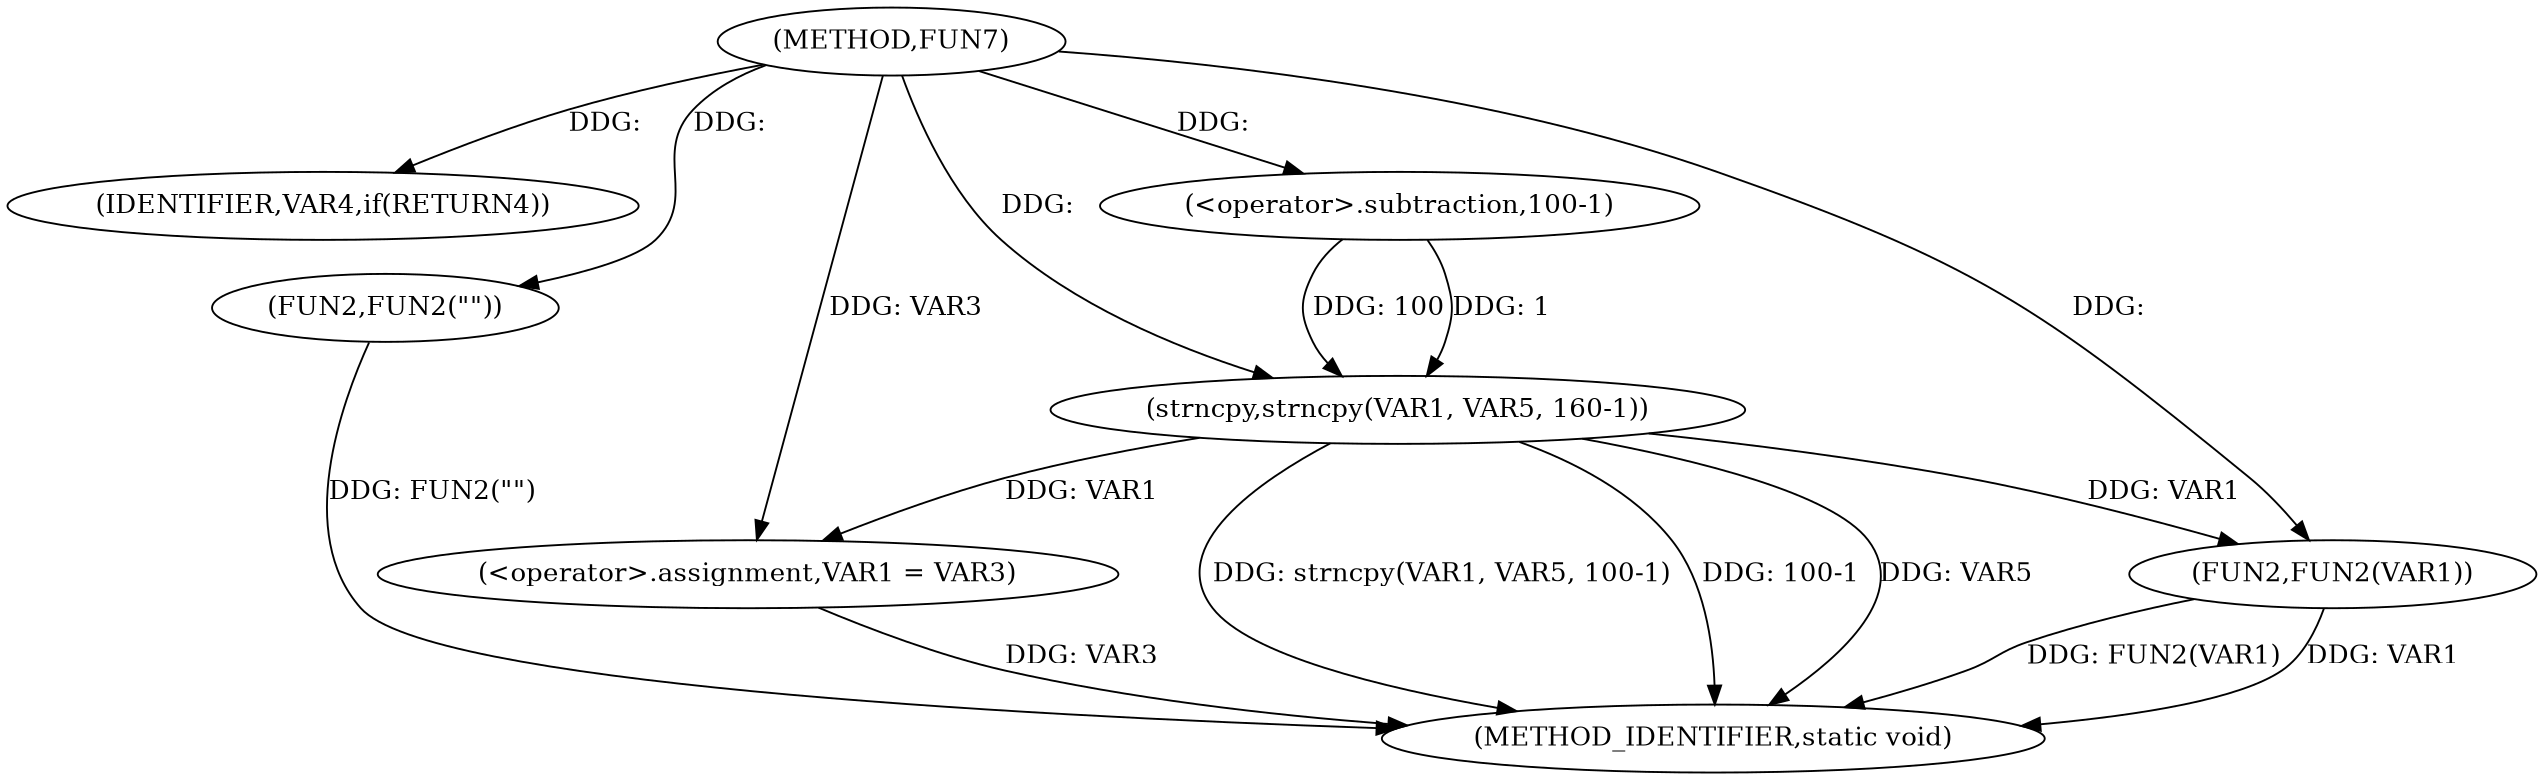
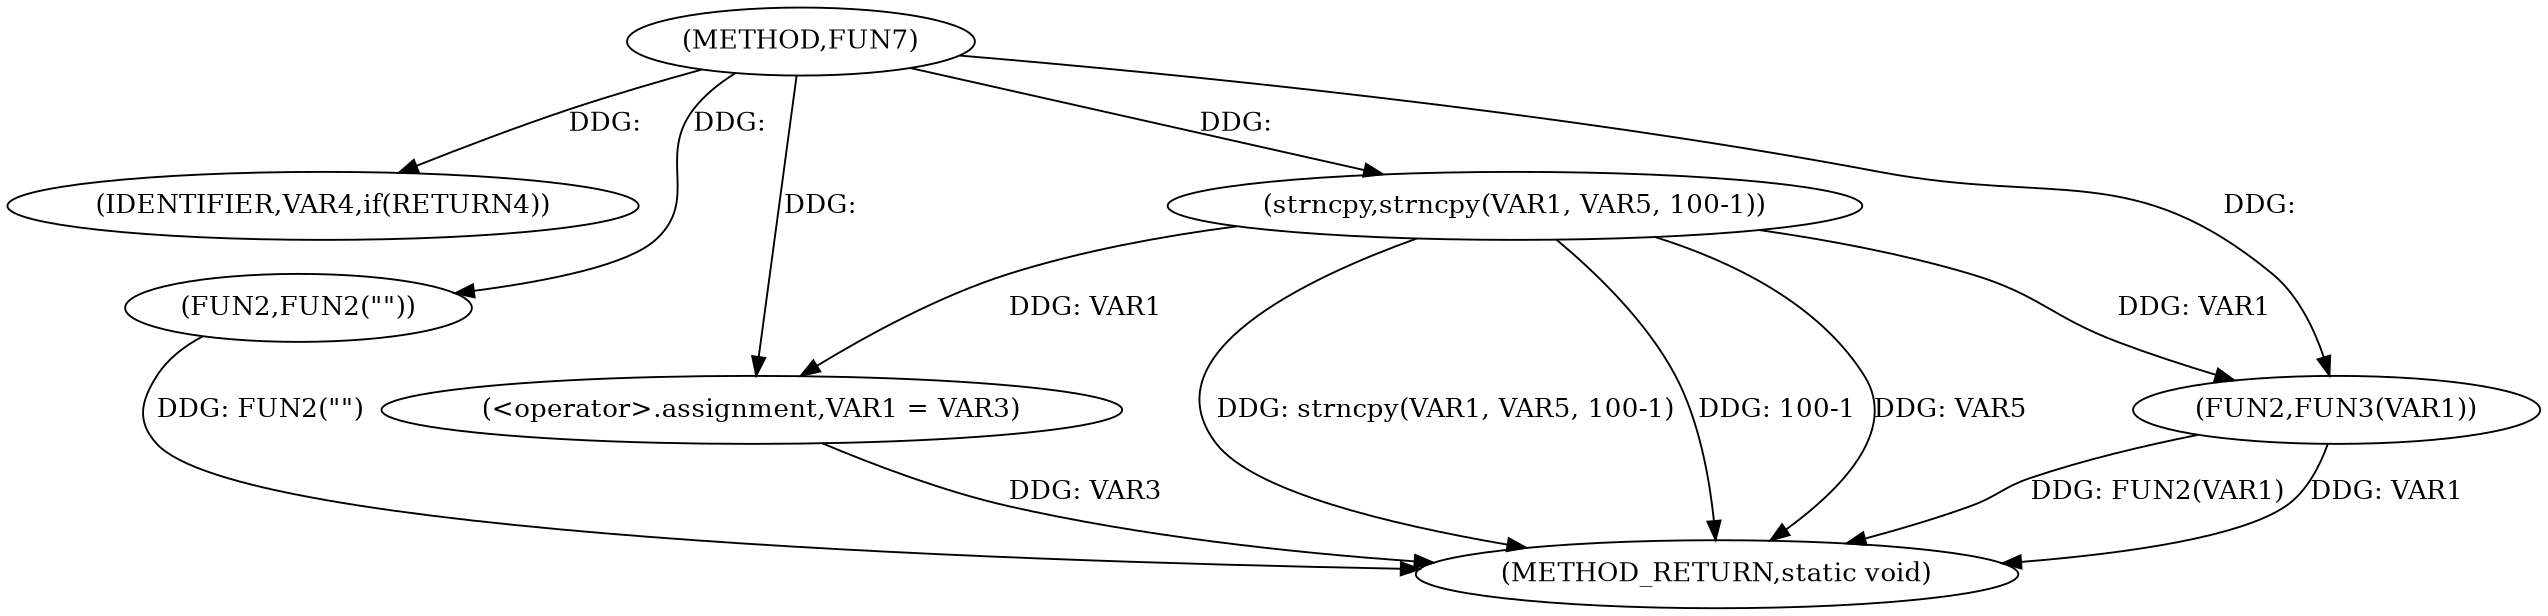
node "(<operator>.subtraction,100-1)": removed
edge "(METHOD,FUN7)" -> "(<operator>.assignment,VAR1 = VAR3)": label "DDG: VAR3" -> "DDG: "
node "(strncpy,strncpy(VAR1, VAR5, 160-1))": label "(strncpy,strncpy(VAR1, VAR5, 160-1))" -> "(strncpy,strncpy(VAR1, VAR5, 100-1))"
node "(FUN2,FUN2(VAR1))": label "(FUN2,FUN2(VAR1))" -> "(FUN2,FUN3(VAR1))"
node "(METHOD_IDENTIFIER,static void)": label "(METHOD_IDENTIFIER,static void)" -> "(METHOD_RETURN,static void)"
